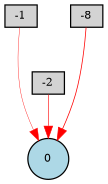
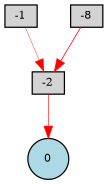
edge "-8" -> "0": now "-8" -> "-2"
edge "-1" -> "0": now "-1" -> "-2"
